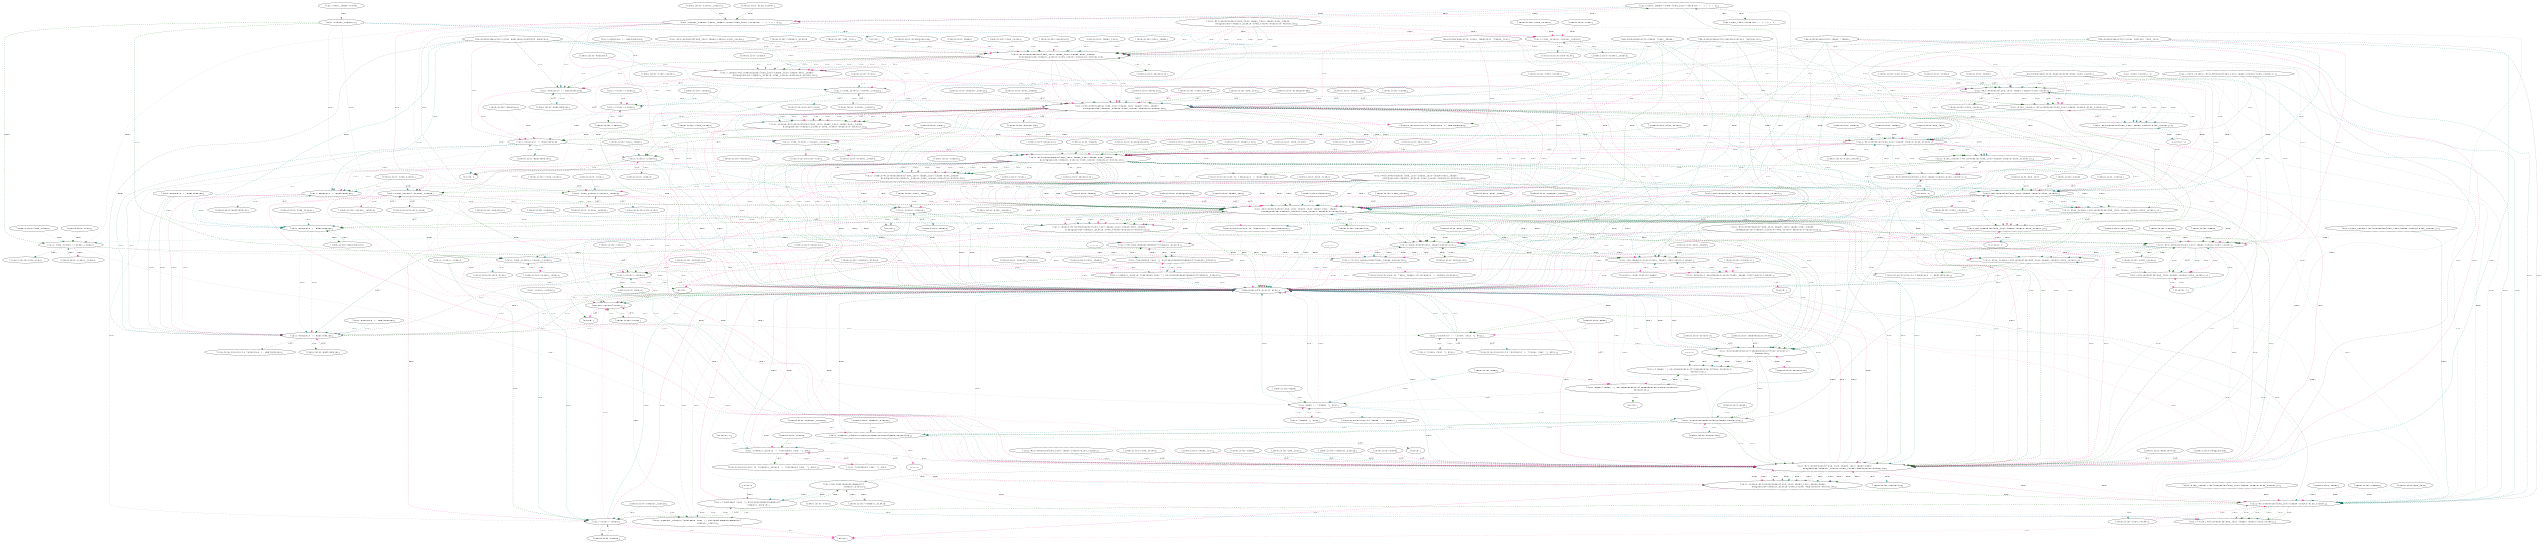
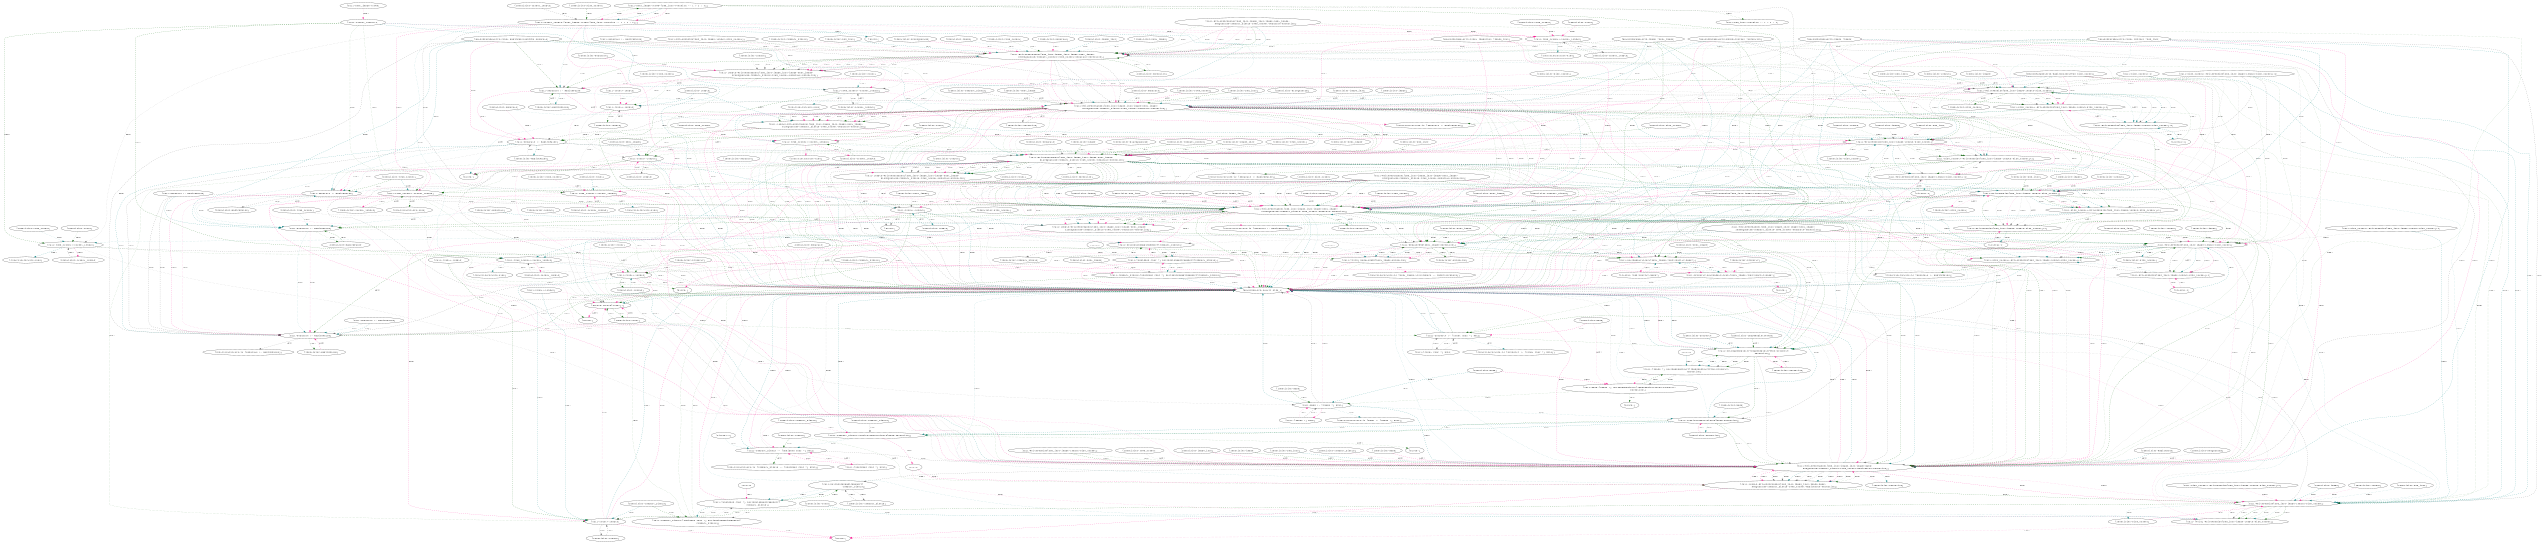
edge "(Call,psd_info->version == 1 ? 2 : 4)" -> "(Call,next_image->rows*(psd_info->version == 1 ? 2 : 4))": removed, label "AST:"
